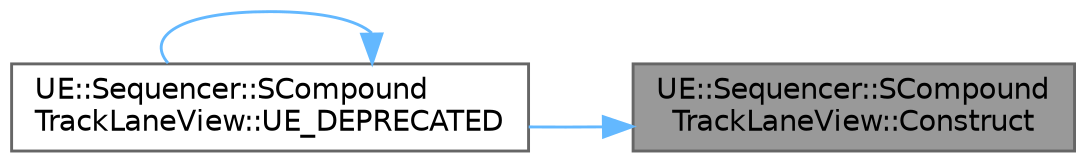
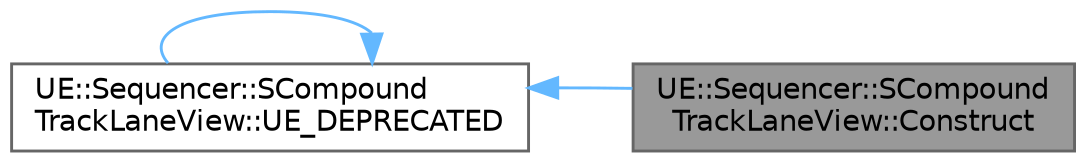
edge "UE::Sequencer::SCompound TrackLaneView::UE_DEPRECATED" -> "UE::Sequencer::SCompound TrackLaneView::Construct": reversed
